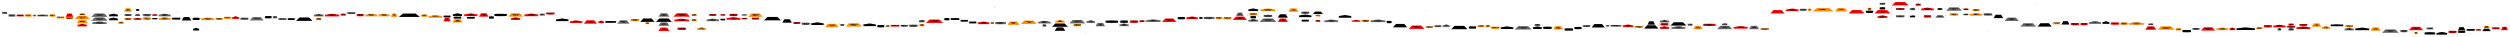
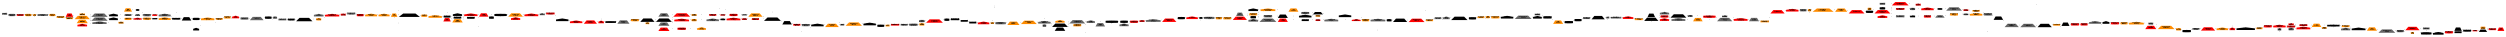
node "form281 {3,17,11008} {3,17,11008}:f16": shape house -> folder
